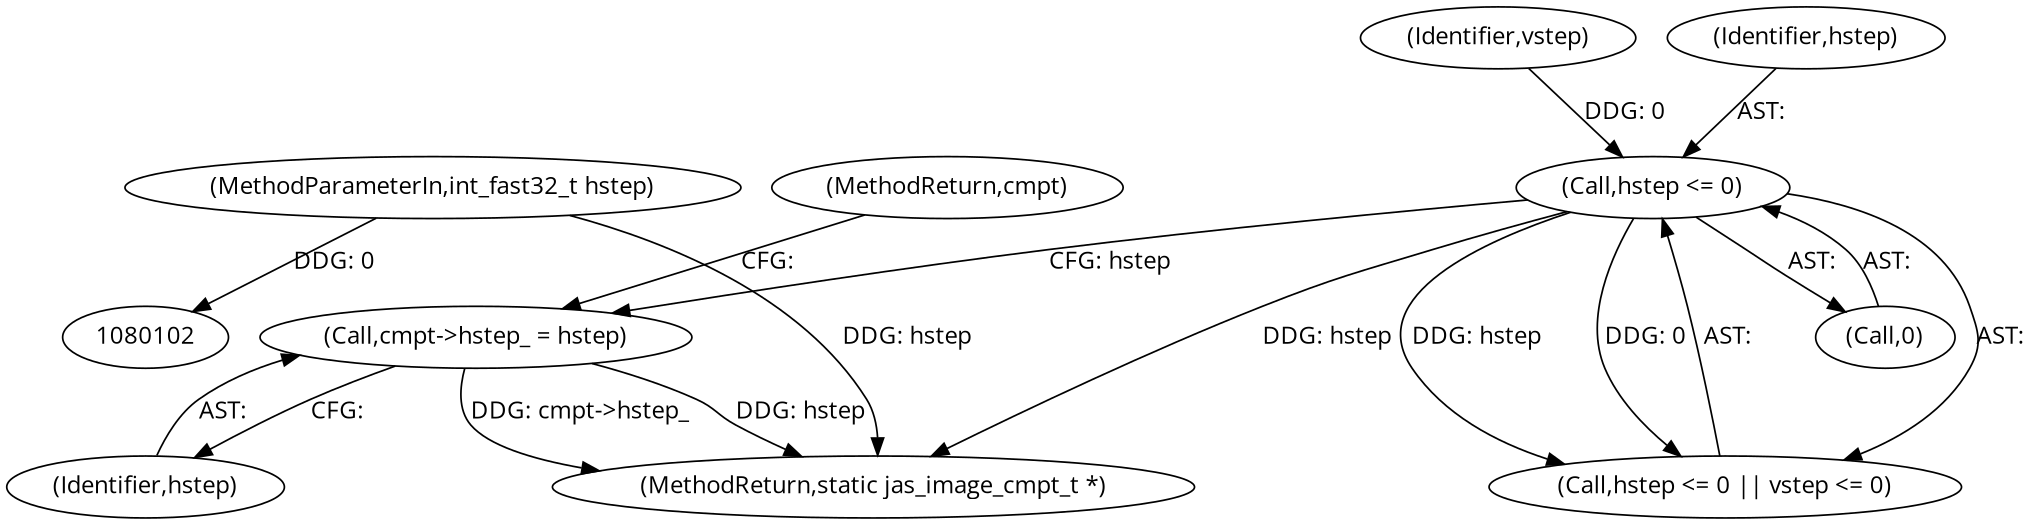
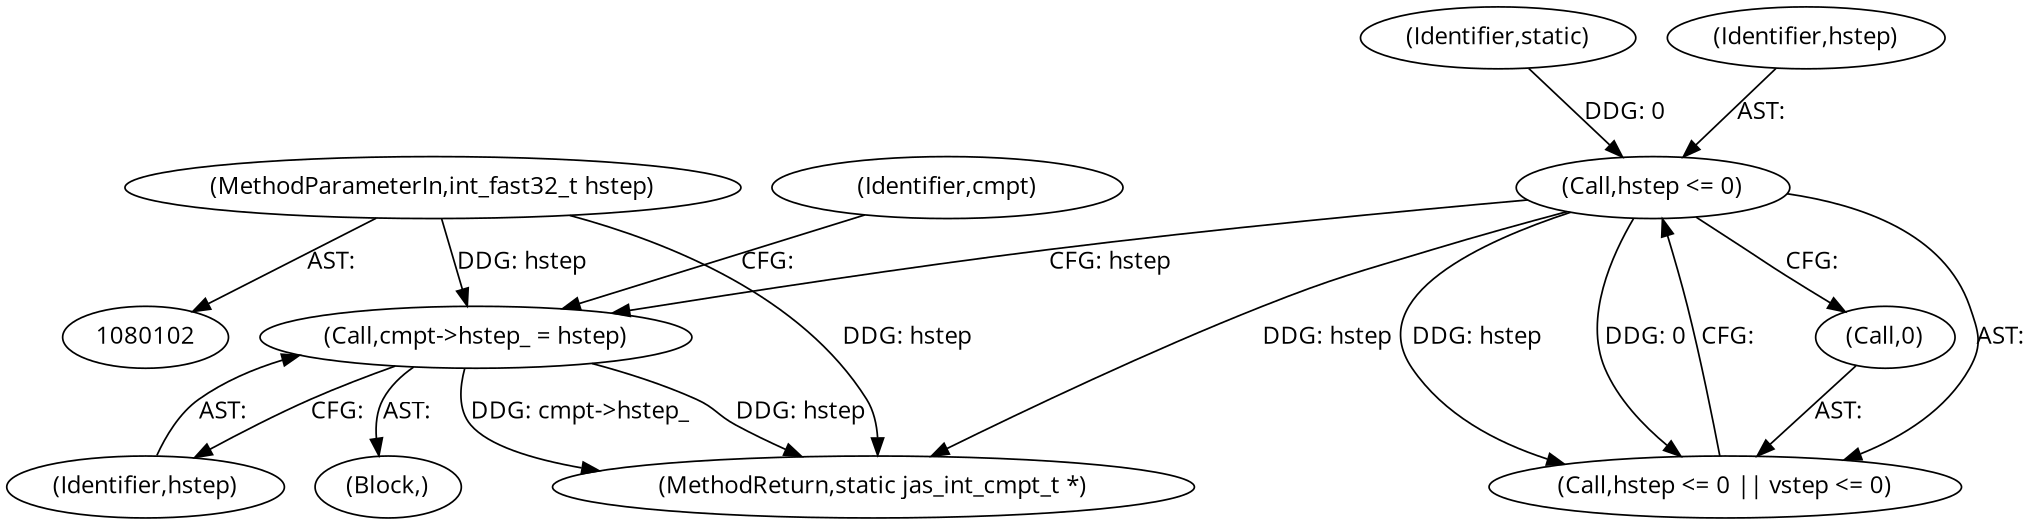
node "(Identifier,vstep)": label "(Identifier,vstep)" -> "(Identifier,static)"
node "(MethodReturn,cmpt)": label "(MethodReturn,cmpt)" -> "(Identifier,cmpt)"
edge "(Call,0)" -> "(Call,hstep <= 0)": now "(Call,0)" -> "(Call,hstep <= 0 || vstep <= 0)"
edge "(MethodParameterIn,int_fast32_t hstep)" -> "(Call,cmpt->hstep_ = hstep)": added, label "DDG: hstep"
edge "(MethodParameterIn,int_fast32_t hstep)" -> "1080102": label "DDG: 0" -> "AST: "
edge "(Call,hstep <= 0)" -> "(Call,0)": label "AST: " -> "CFG: "
edge "(Call,hstep <= 0 || vstep <= 0)" -> "(Call,hstep <= 0)": label "AST: " -> "CFG: "
node "(Block,)": added
node "(MethodReturn,static jas_image_cmpt_t *)": label "(MethodReturn,static jas_image_cmpt_t *)" -> "(MethodReturn,static jas_int_cmpt_t *)"
